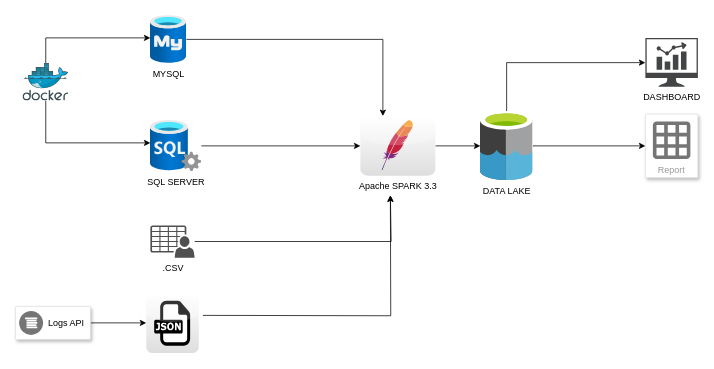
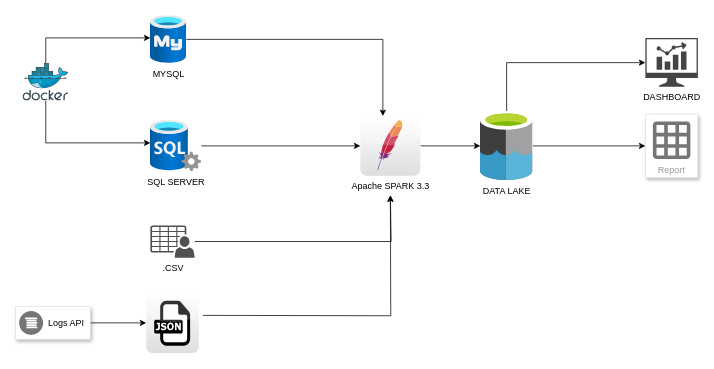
node "Apache SPARK 3.3": size 75x60 -> 60x60
